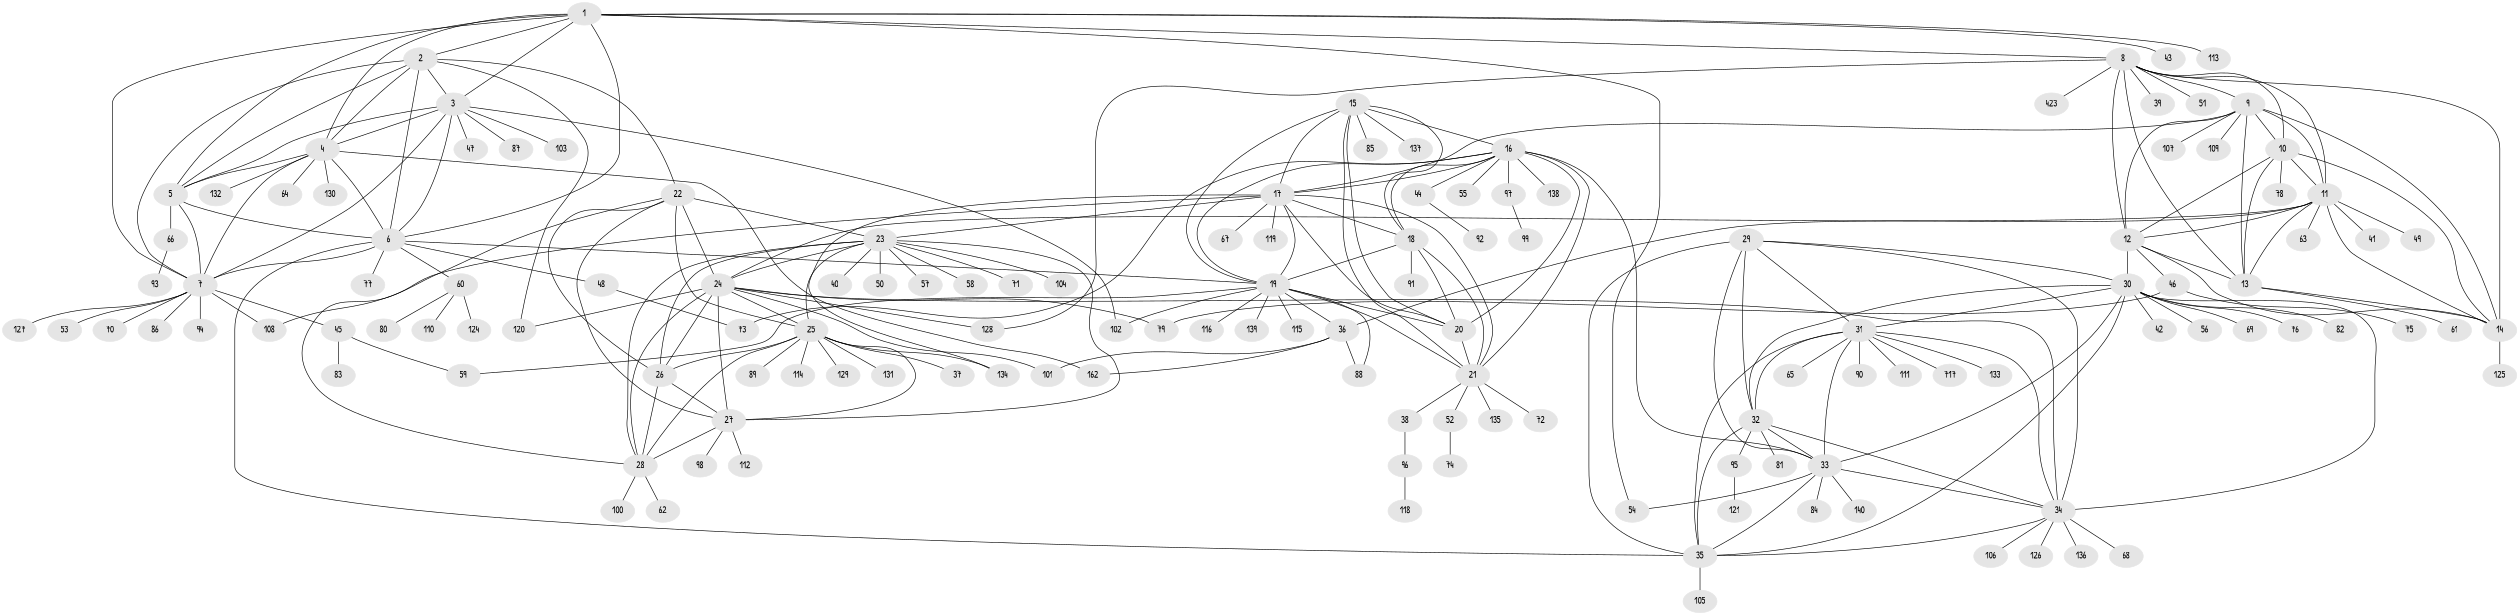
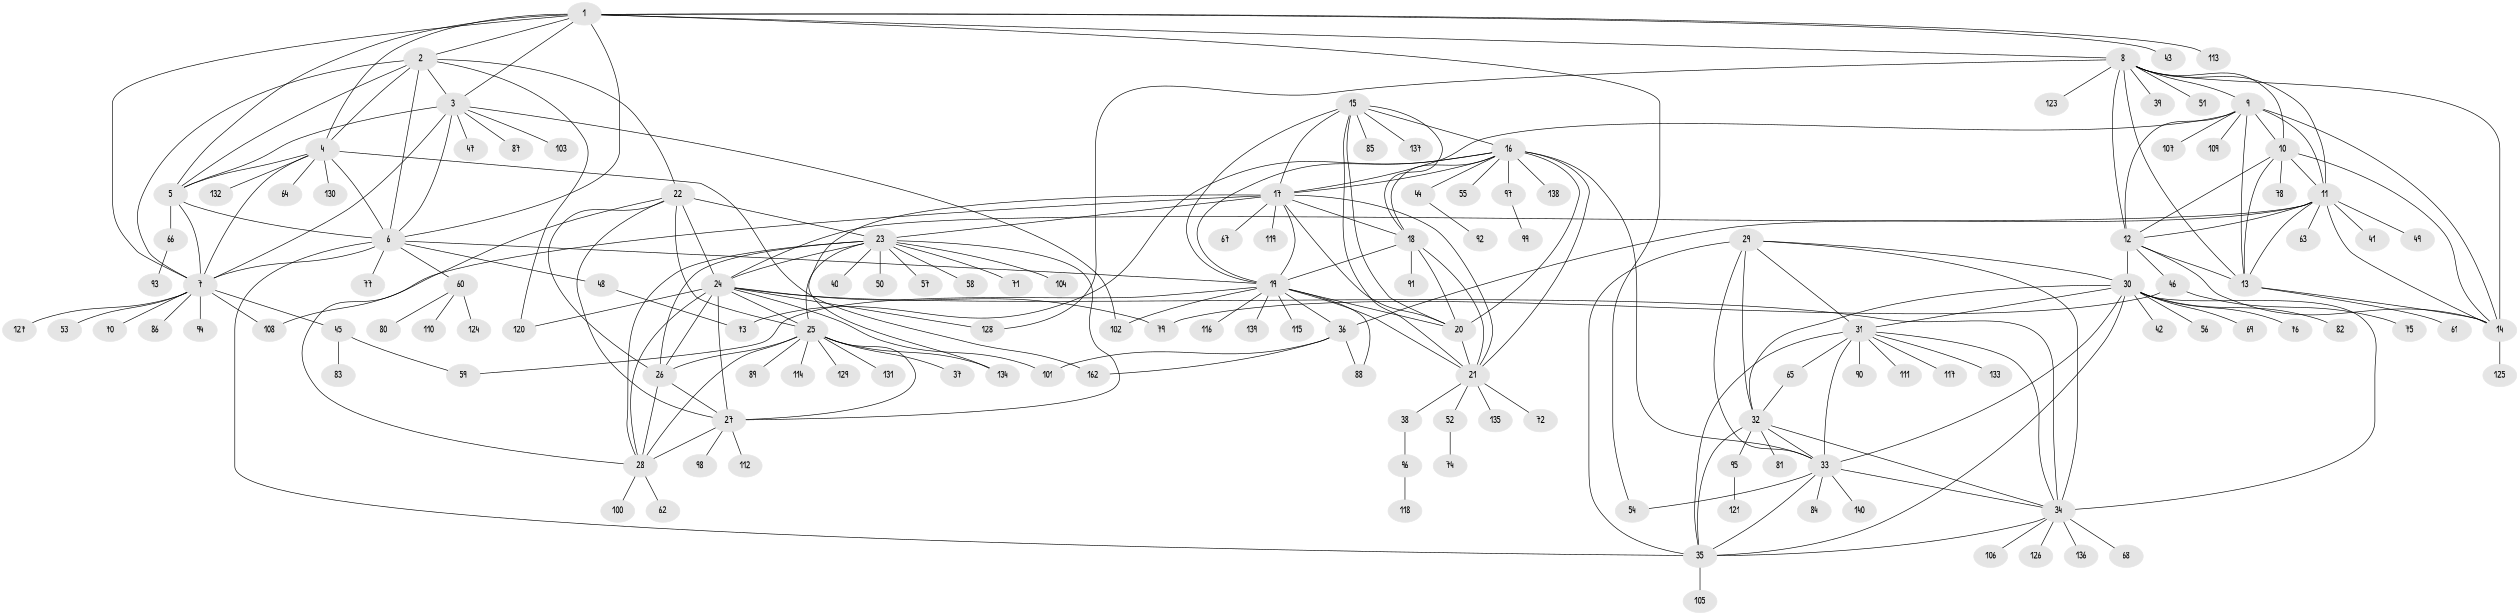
node "423": label "423" -> "123"
edge "3" -- "4": removed
edge "31" -- "32": now "65" -- "32"
node "717": label "717" -> "117"
